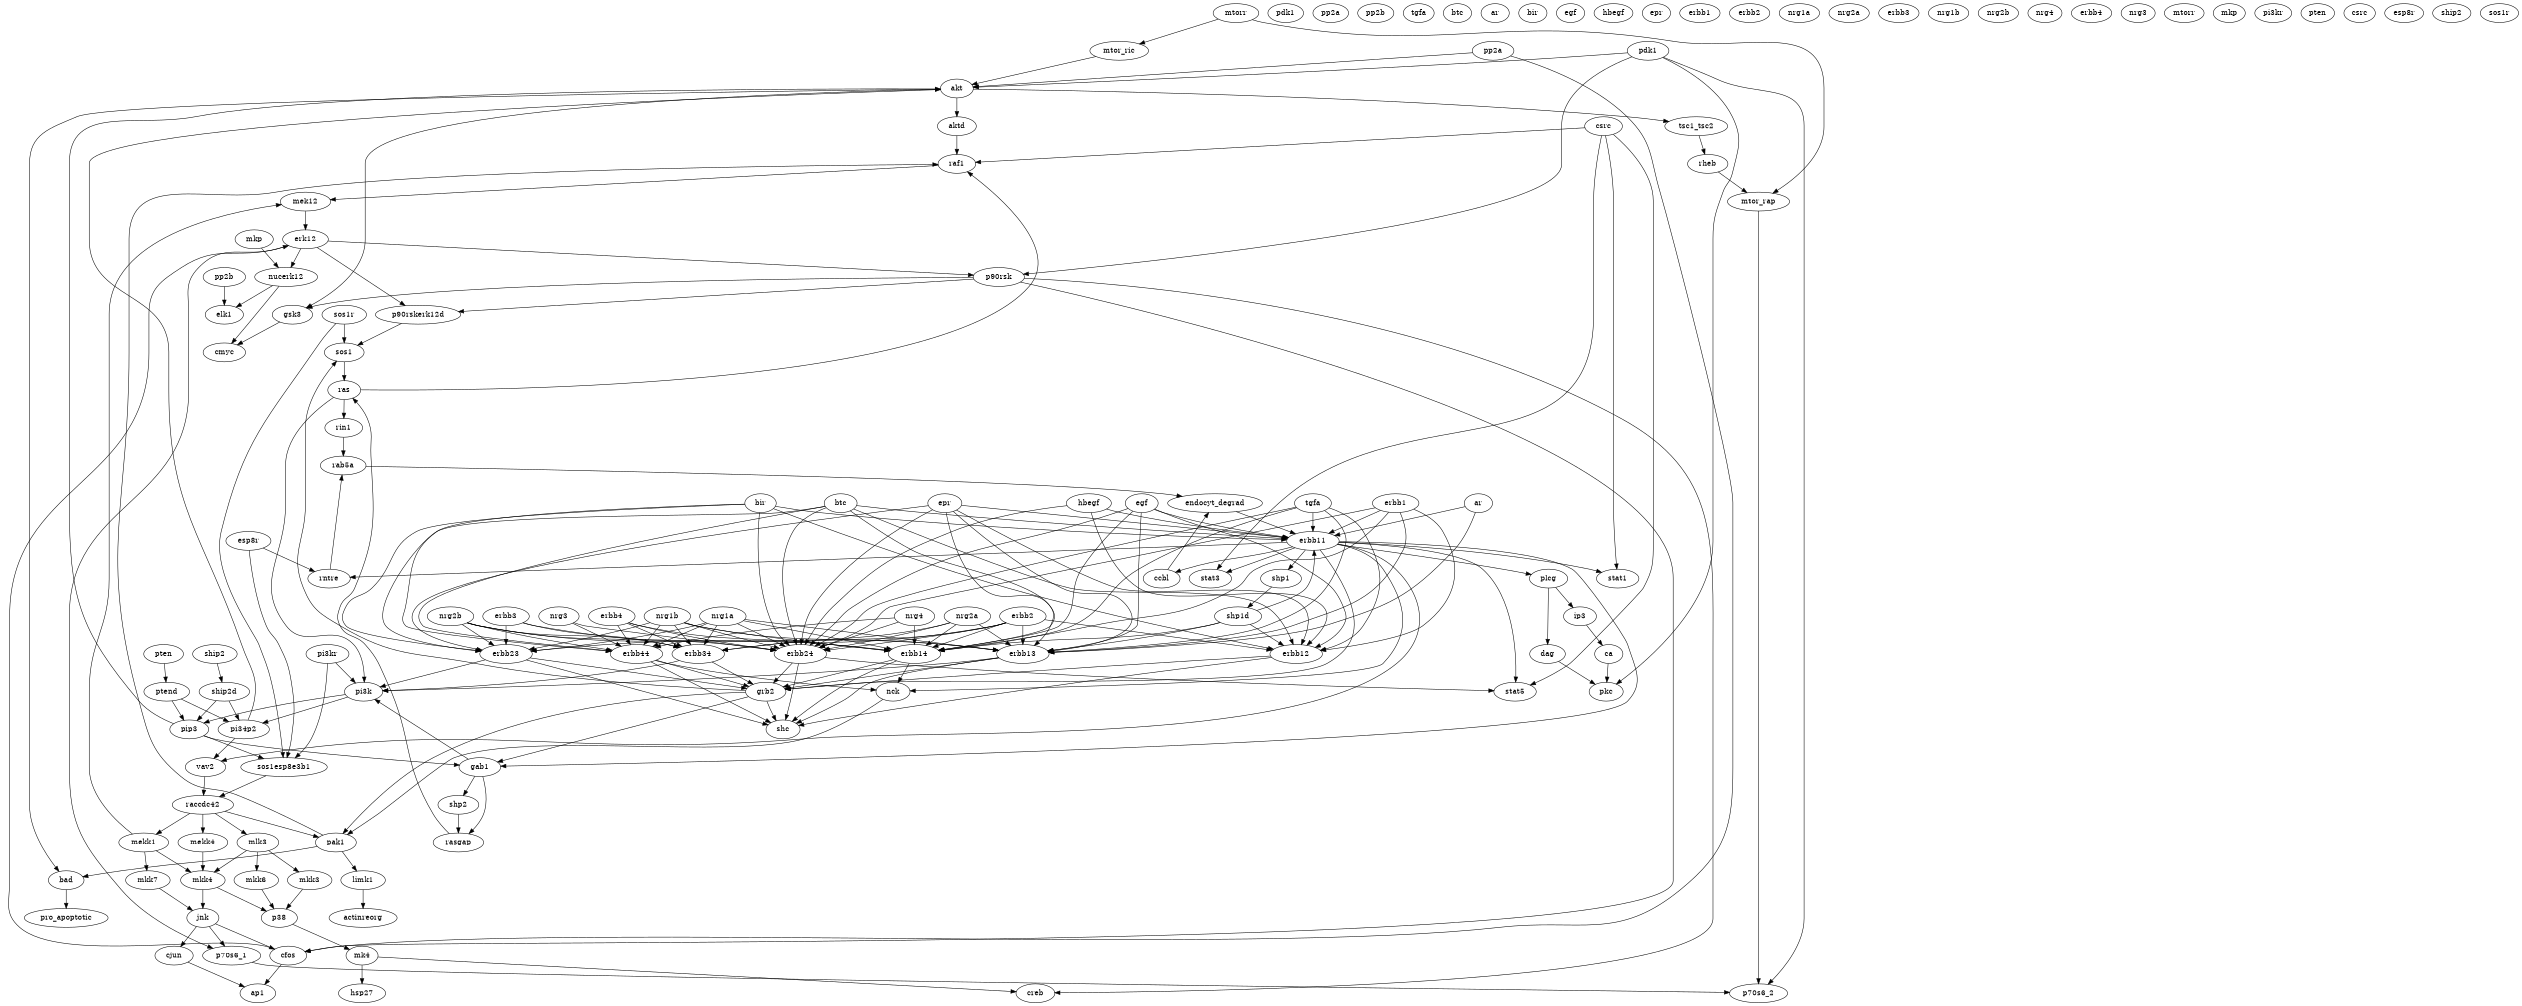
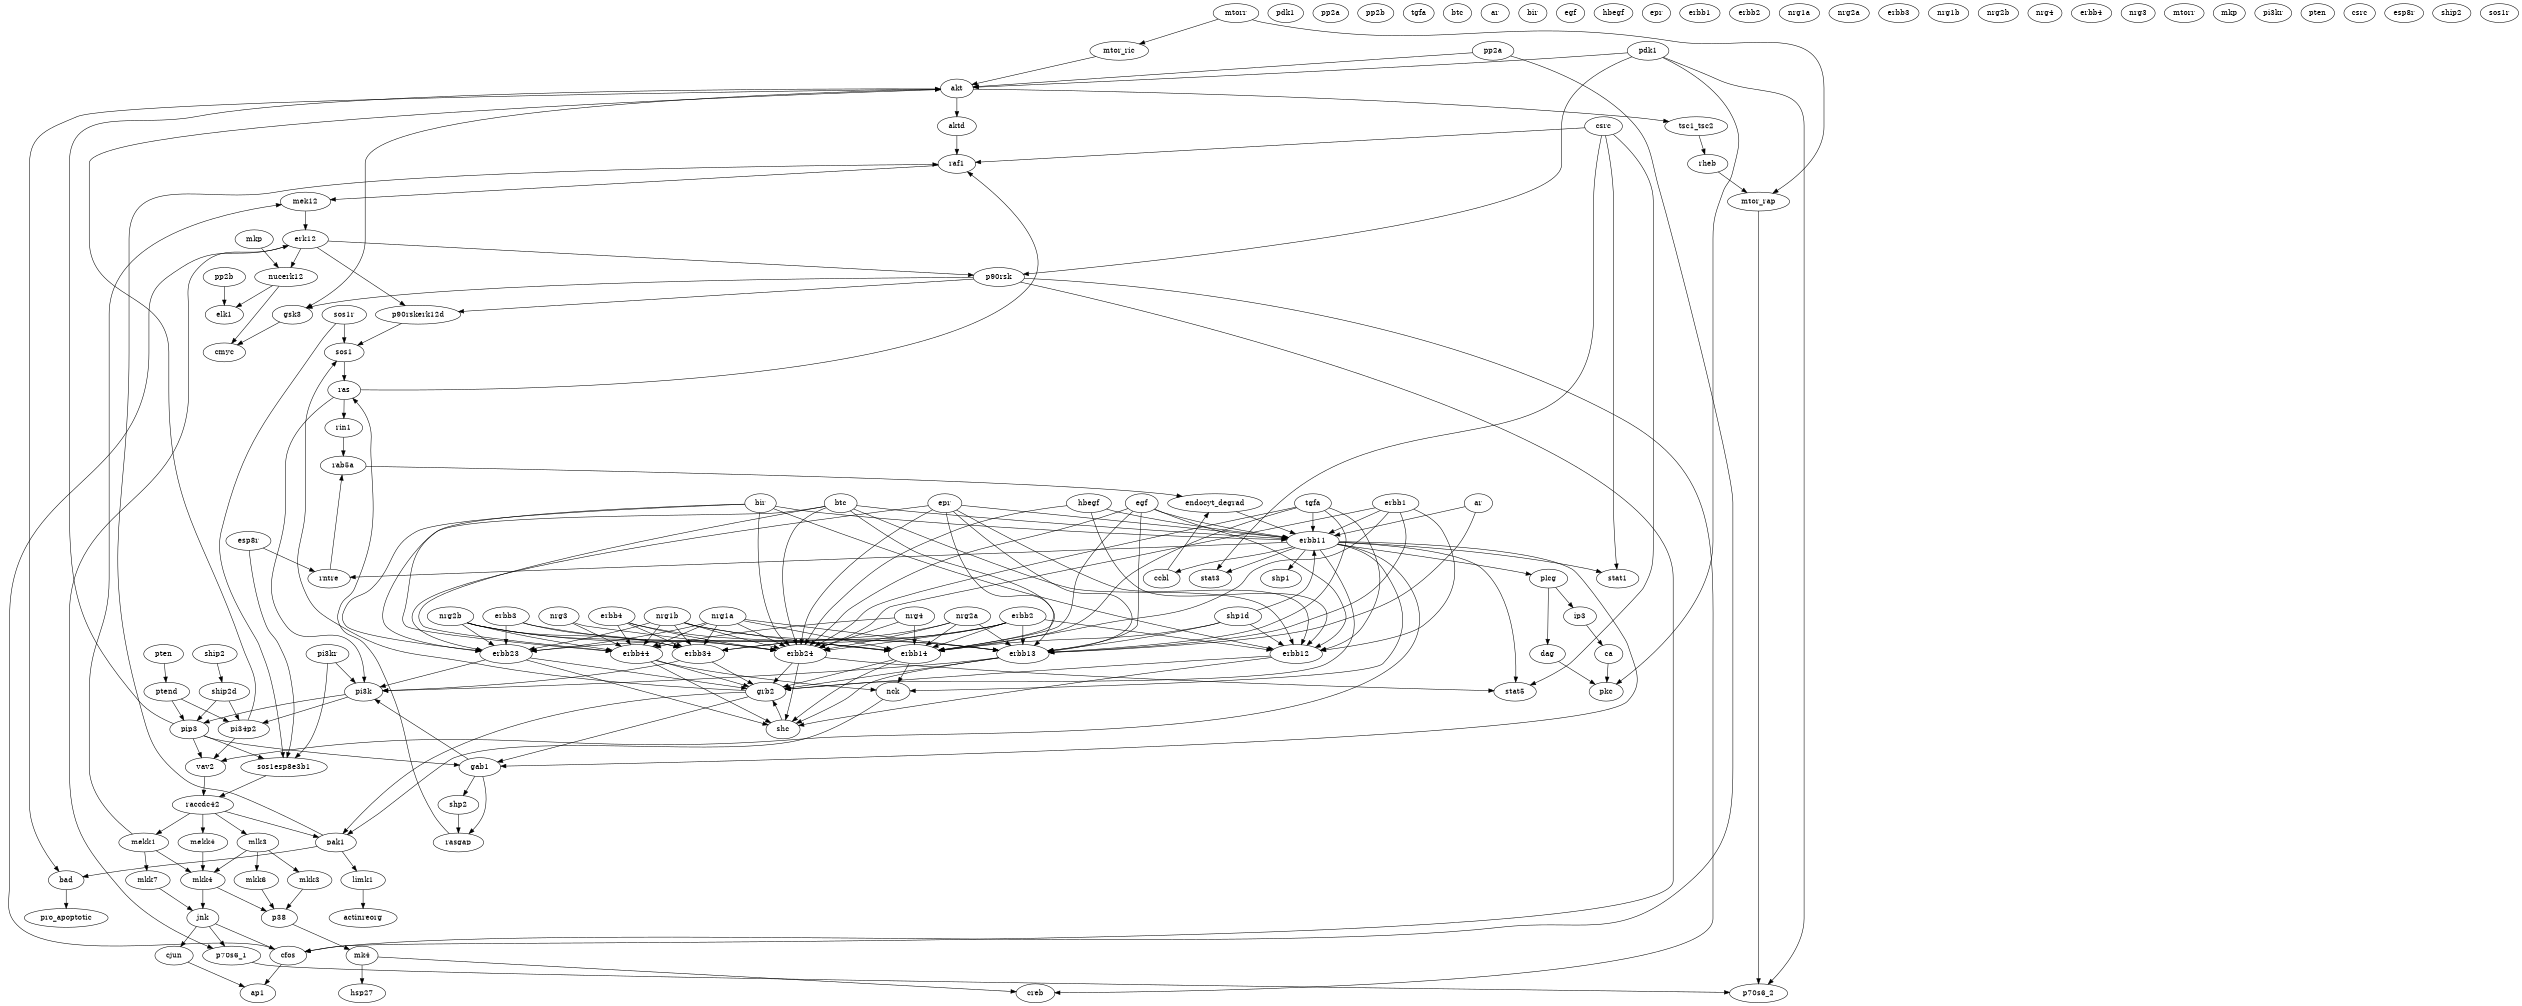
edge "shp1" -> "shp1d": removed
edge "grb2" -> "shc": reversed
edge "pip3" -> "vav2": added
